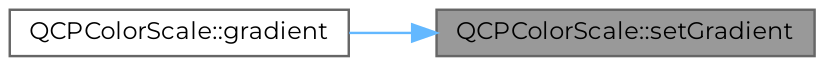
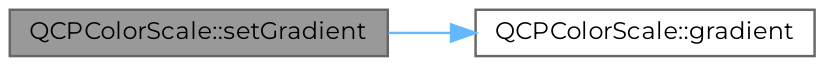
edge "QCPColorScale::gradient" -> "QCPColorScale::setGradient": reversed
